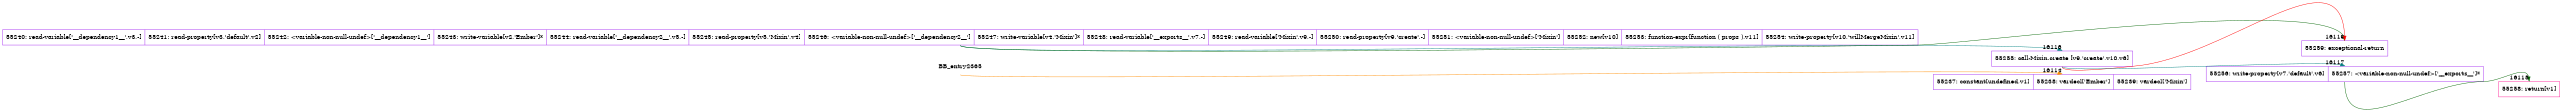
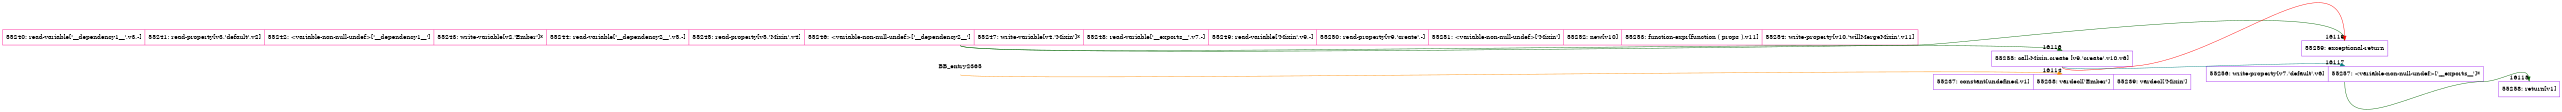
node "55240: read-variable['__dependency1__',v3,-]": color purple -> deeppink
edge "55240: read-variable['__dependency1__',v3,-]" -> "55255: call-Mixin.create [v9,'create',v10,v6]": color teal -> darkgreen
node "55258: return[v1]": color deeppink -> purple
